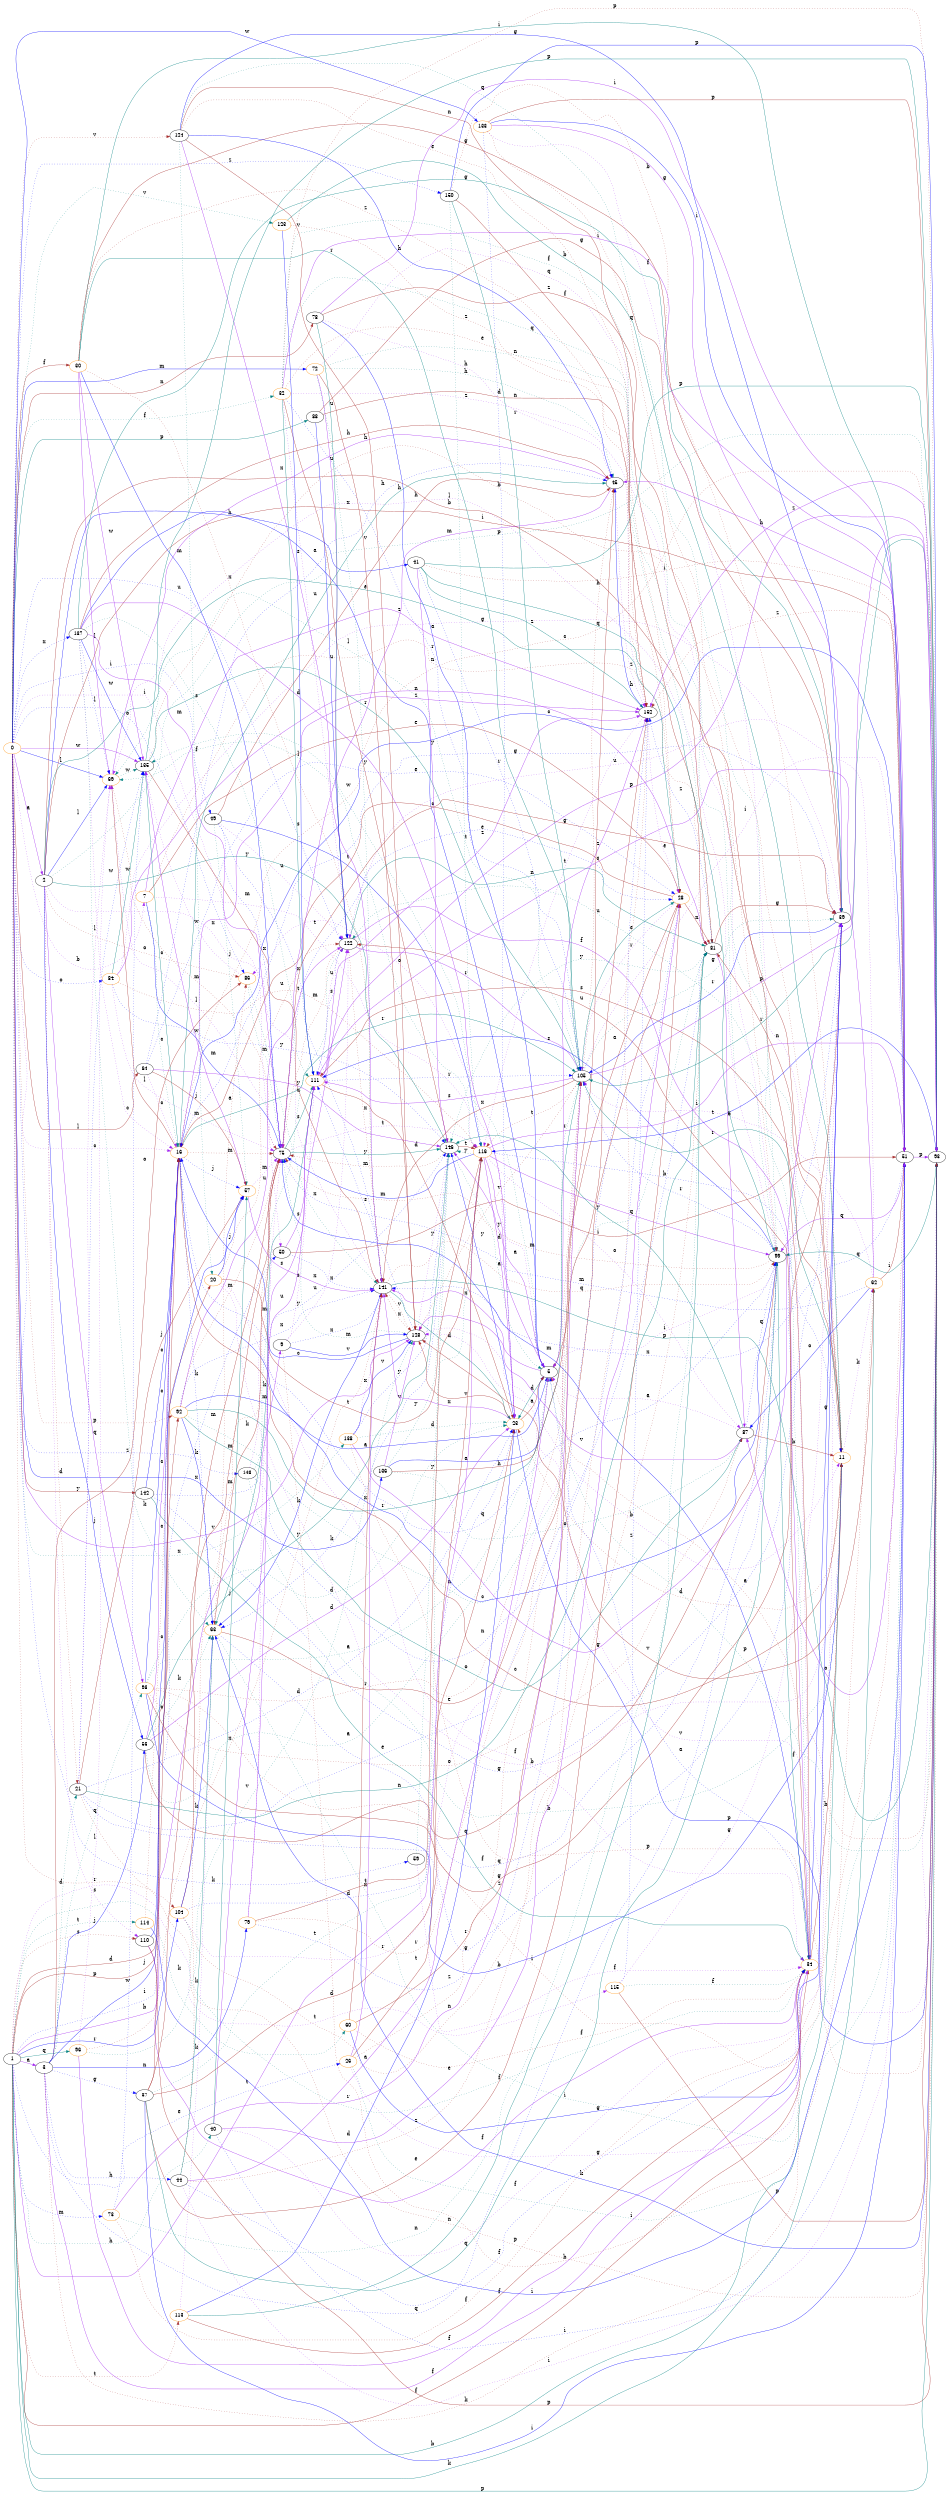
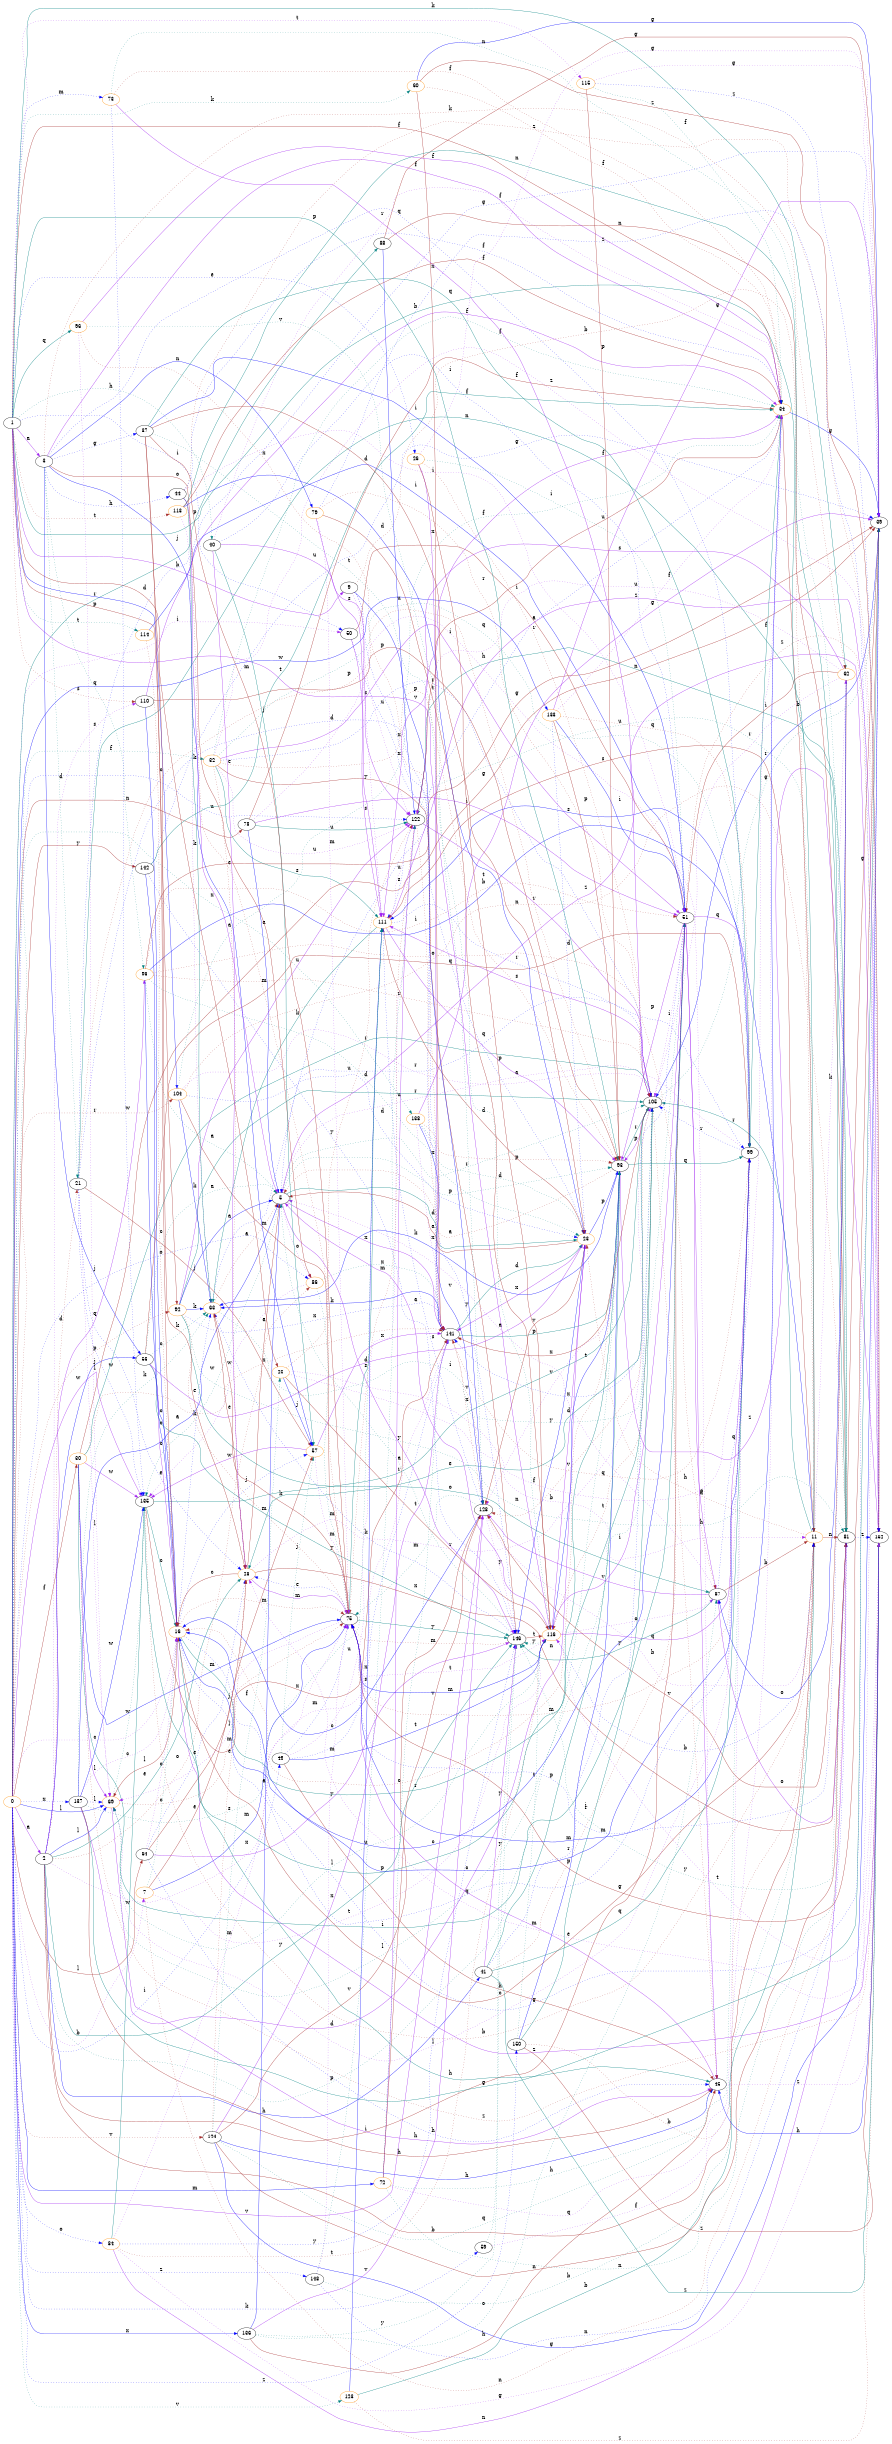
edge "7" -> "152": removed, label "z"
edge "137" -> "75": now "28" -> "75"
edge "63" -> "86": now "63" -> "5"
edge "99" -> "5": label "i" -> "a"
